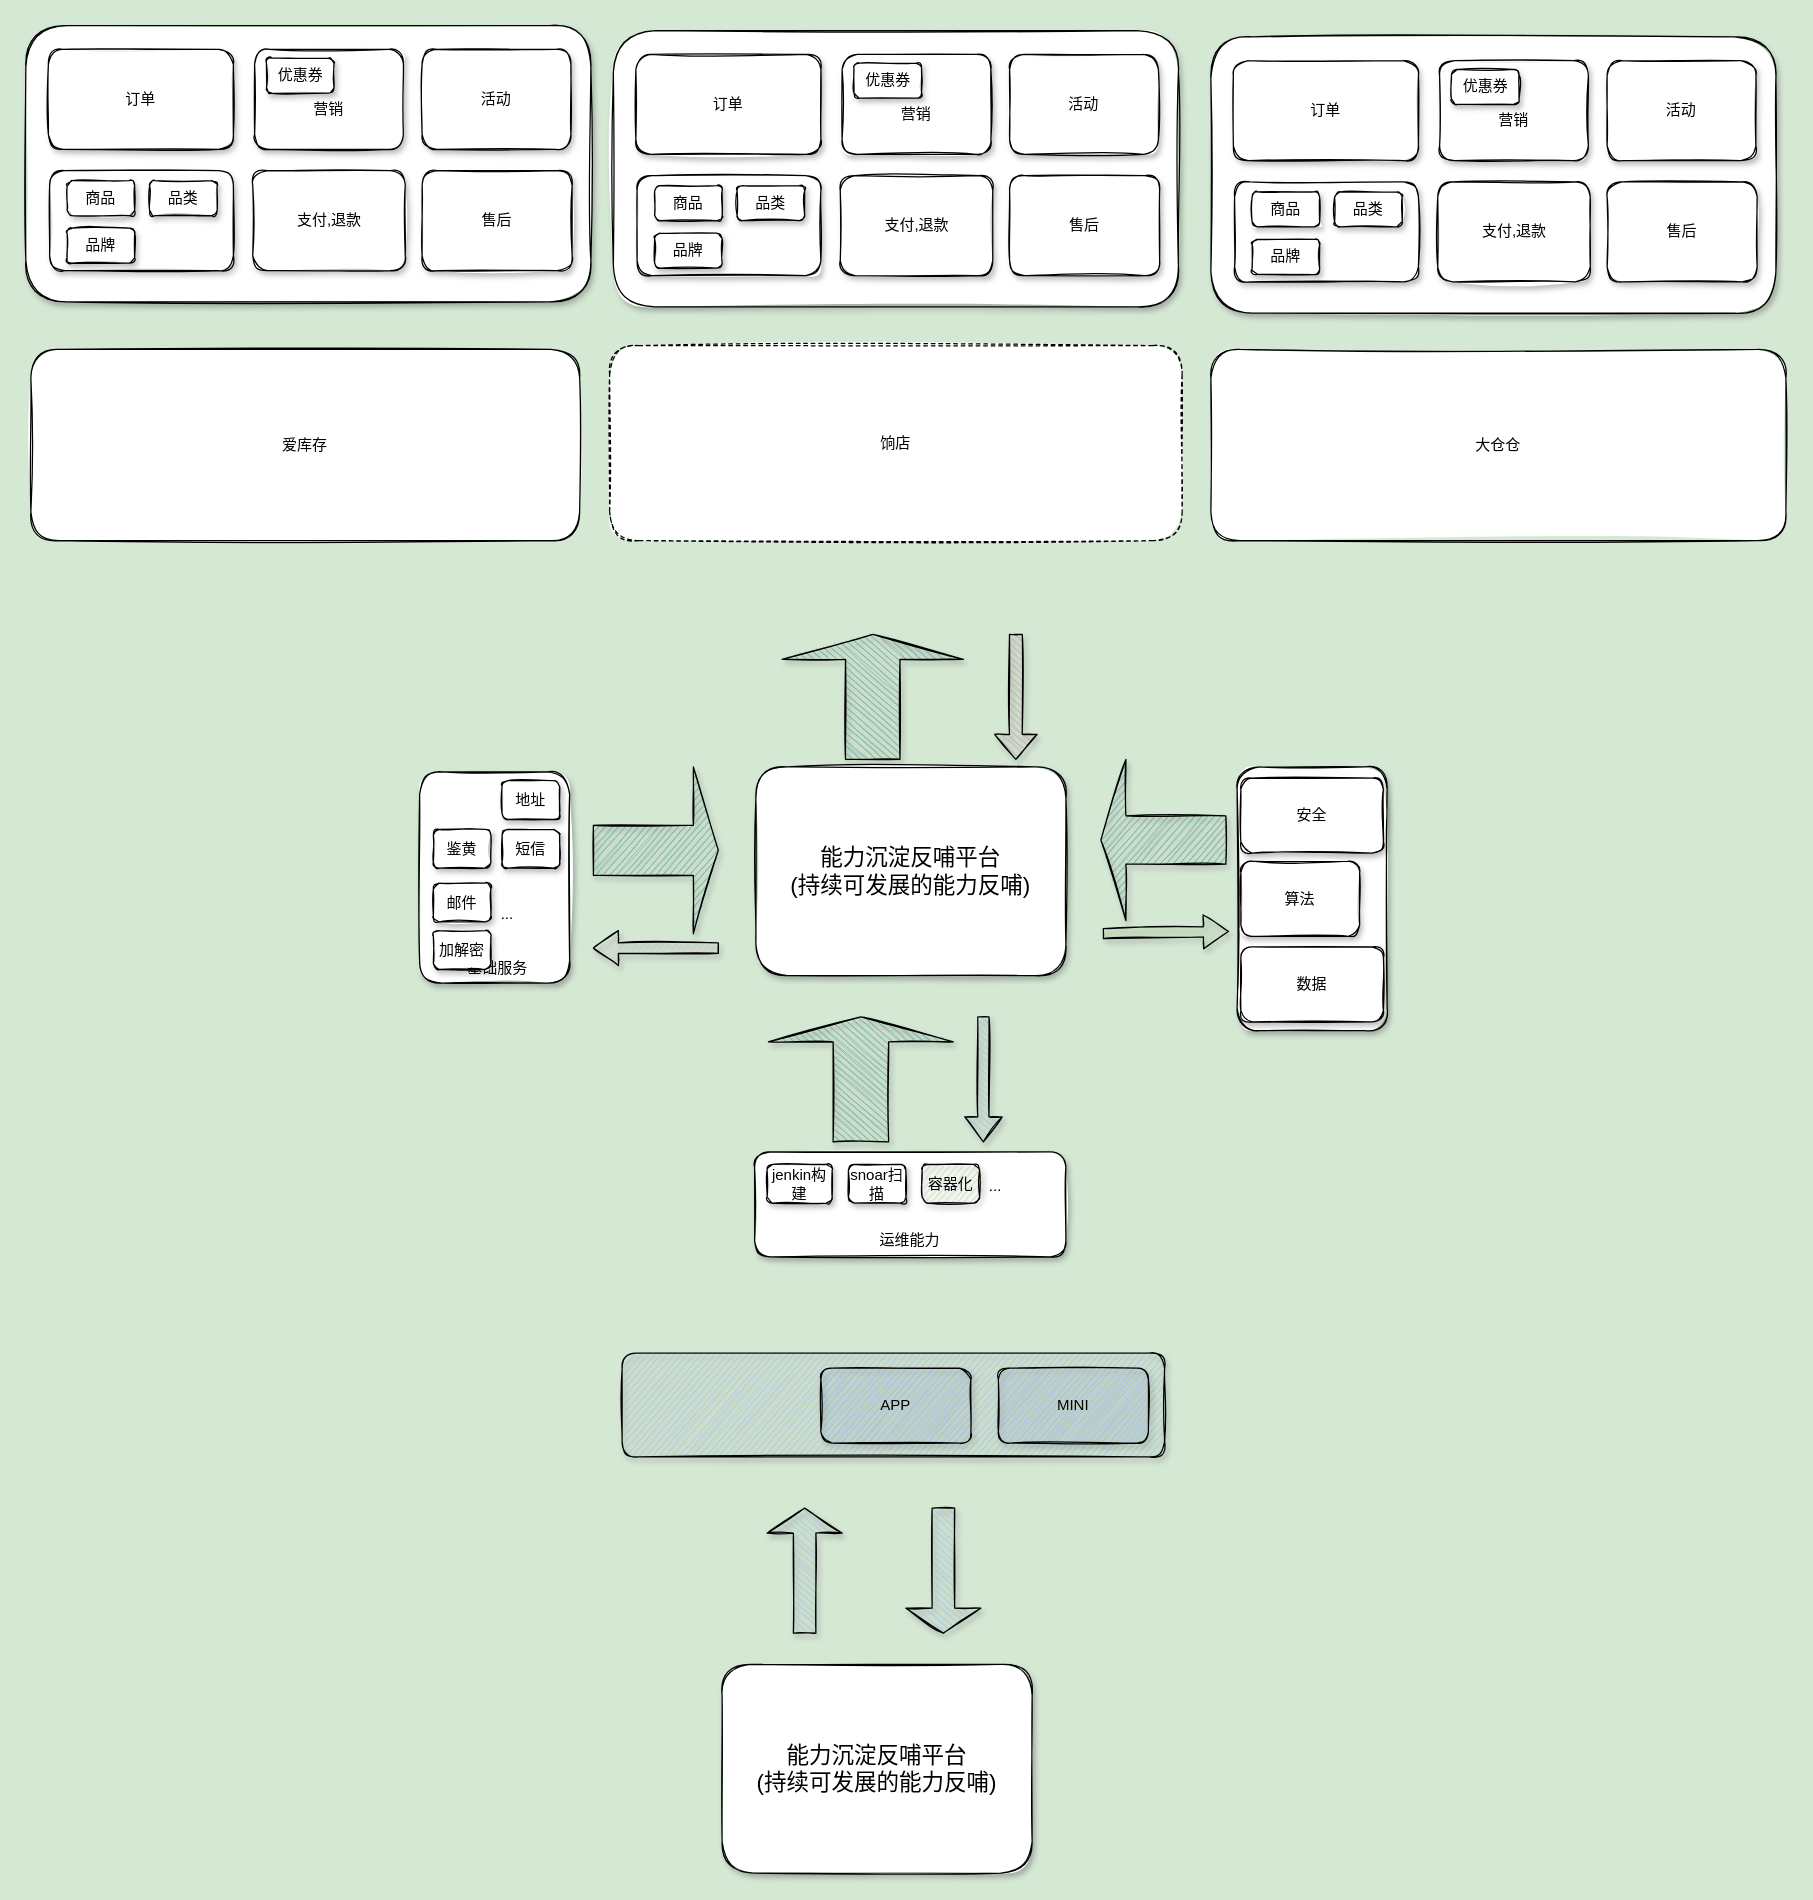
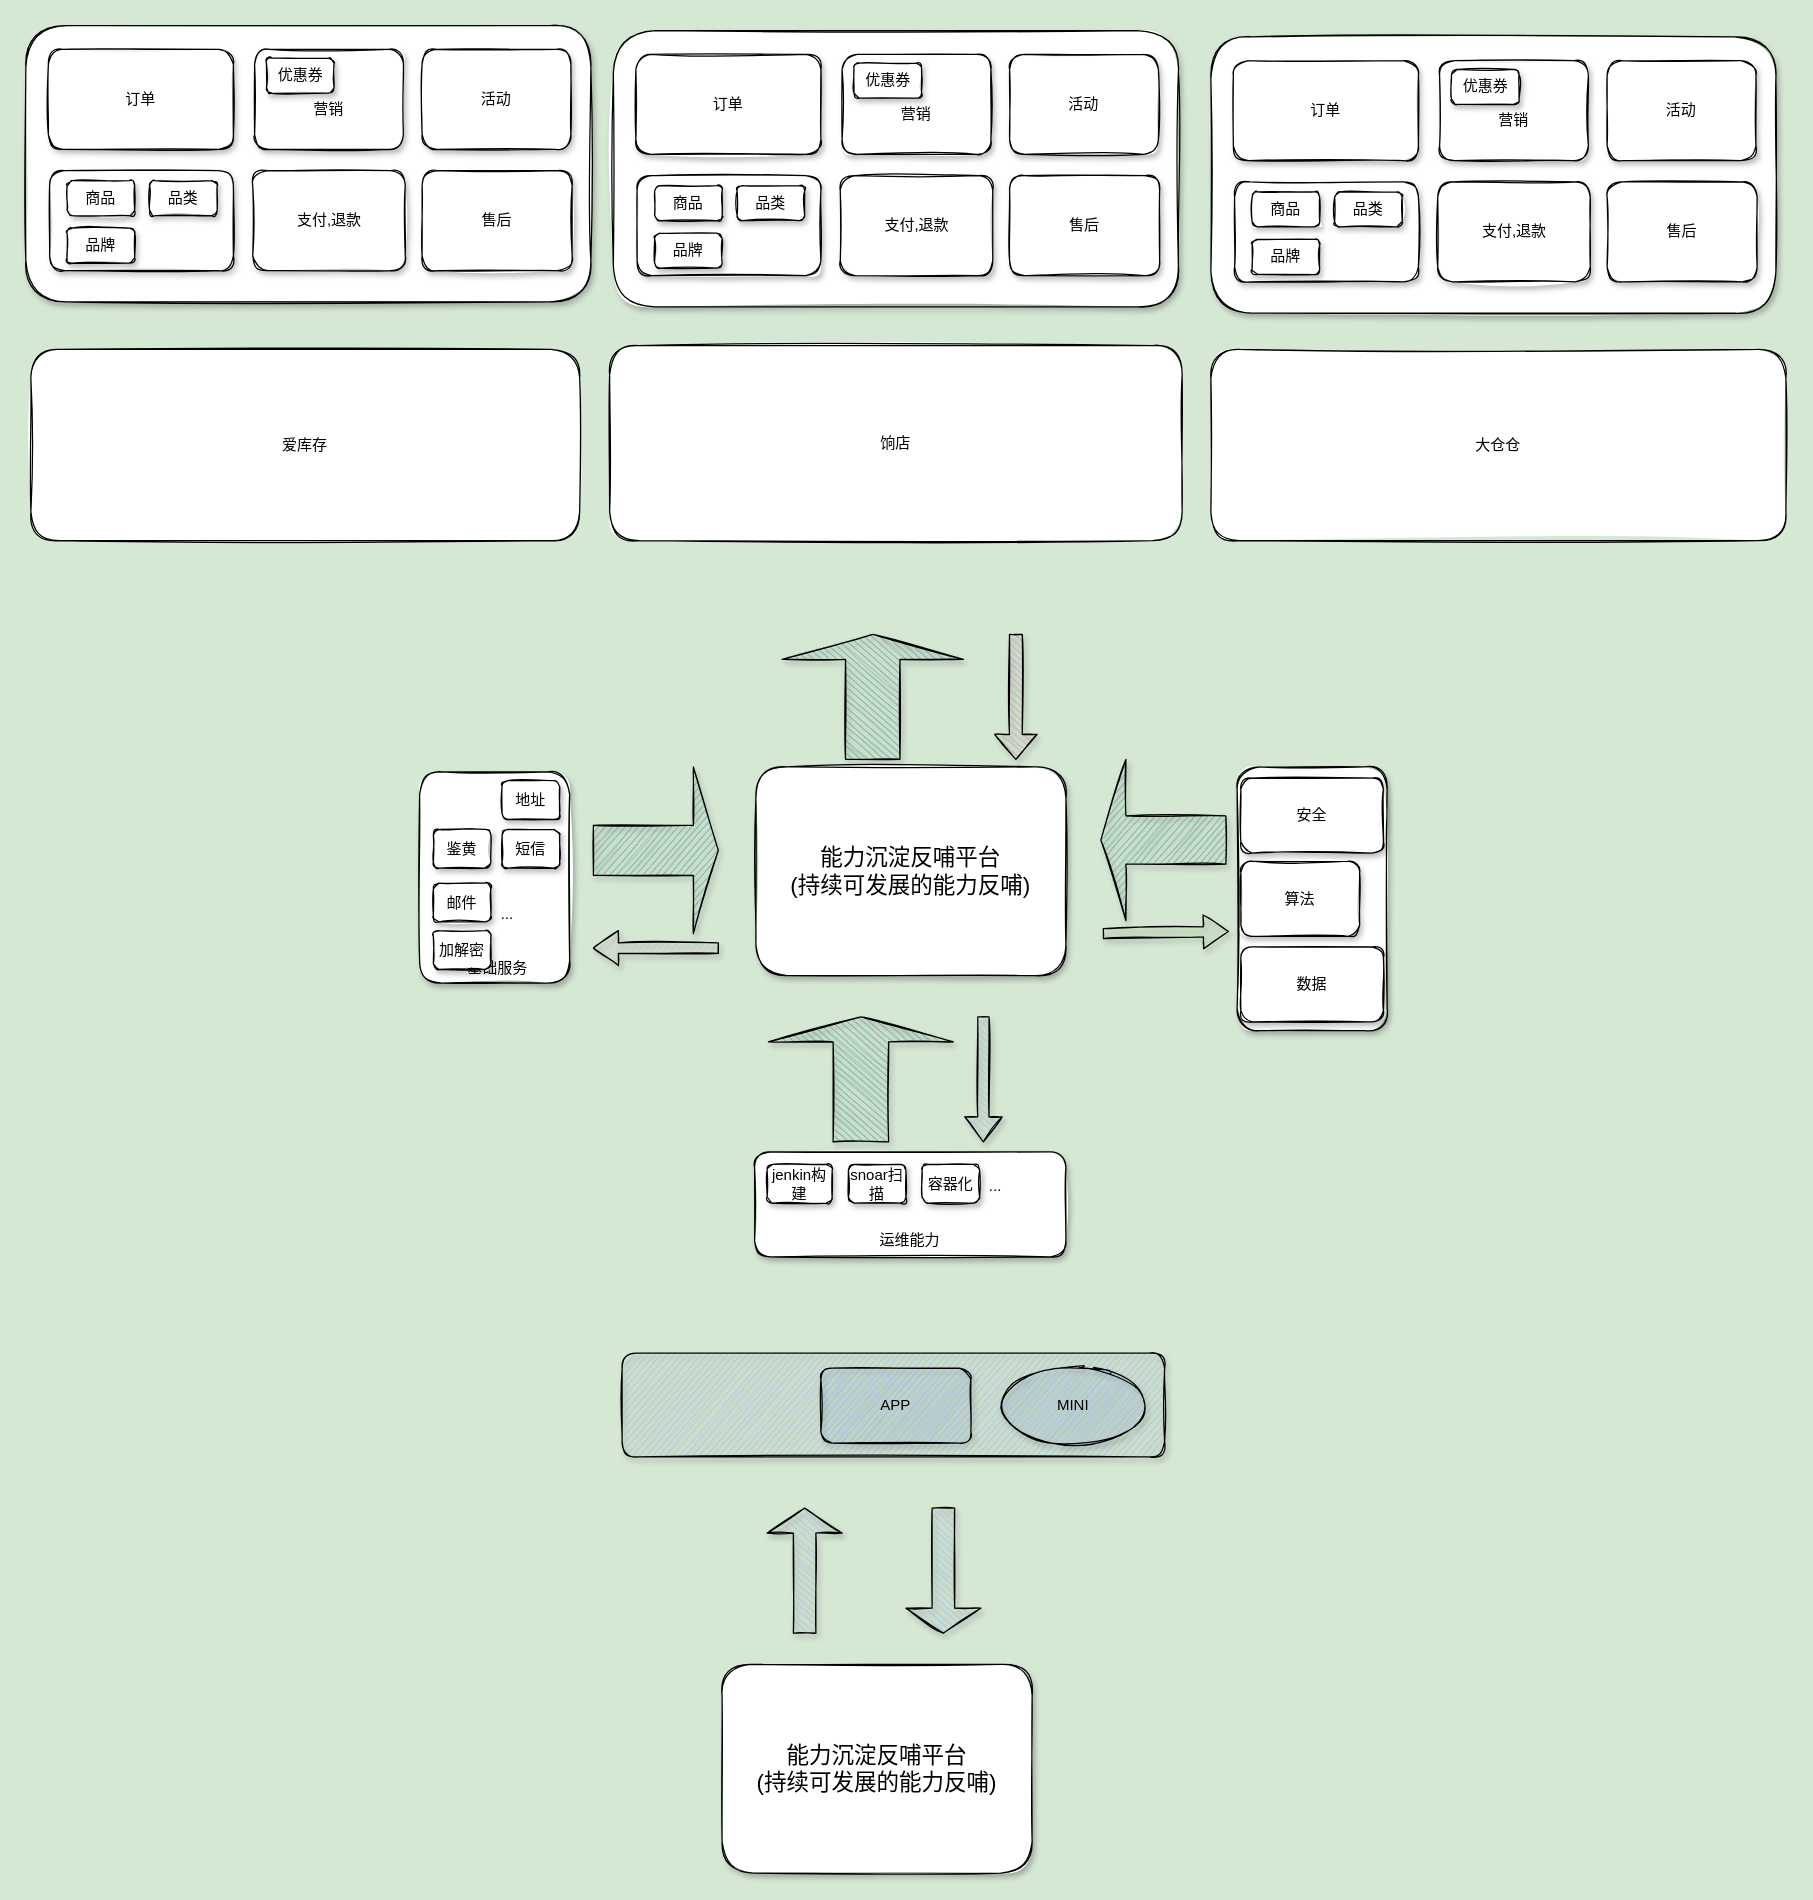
node "饷店": style dashed -> solid
node "容器化": fillcolor #b9e0a5 -> #ffffff
node "MINI": shape rounded rectangle -> ellipse
